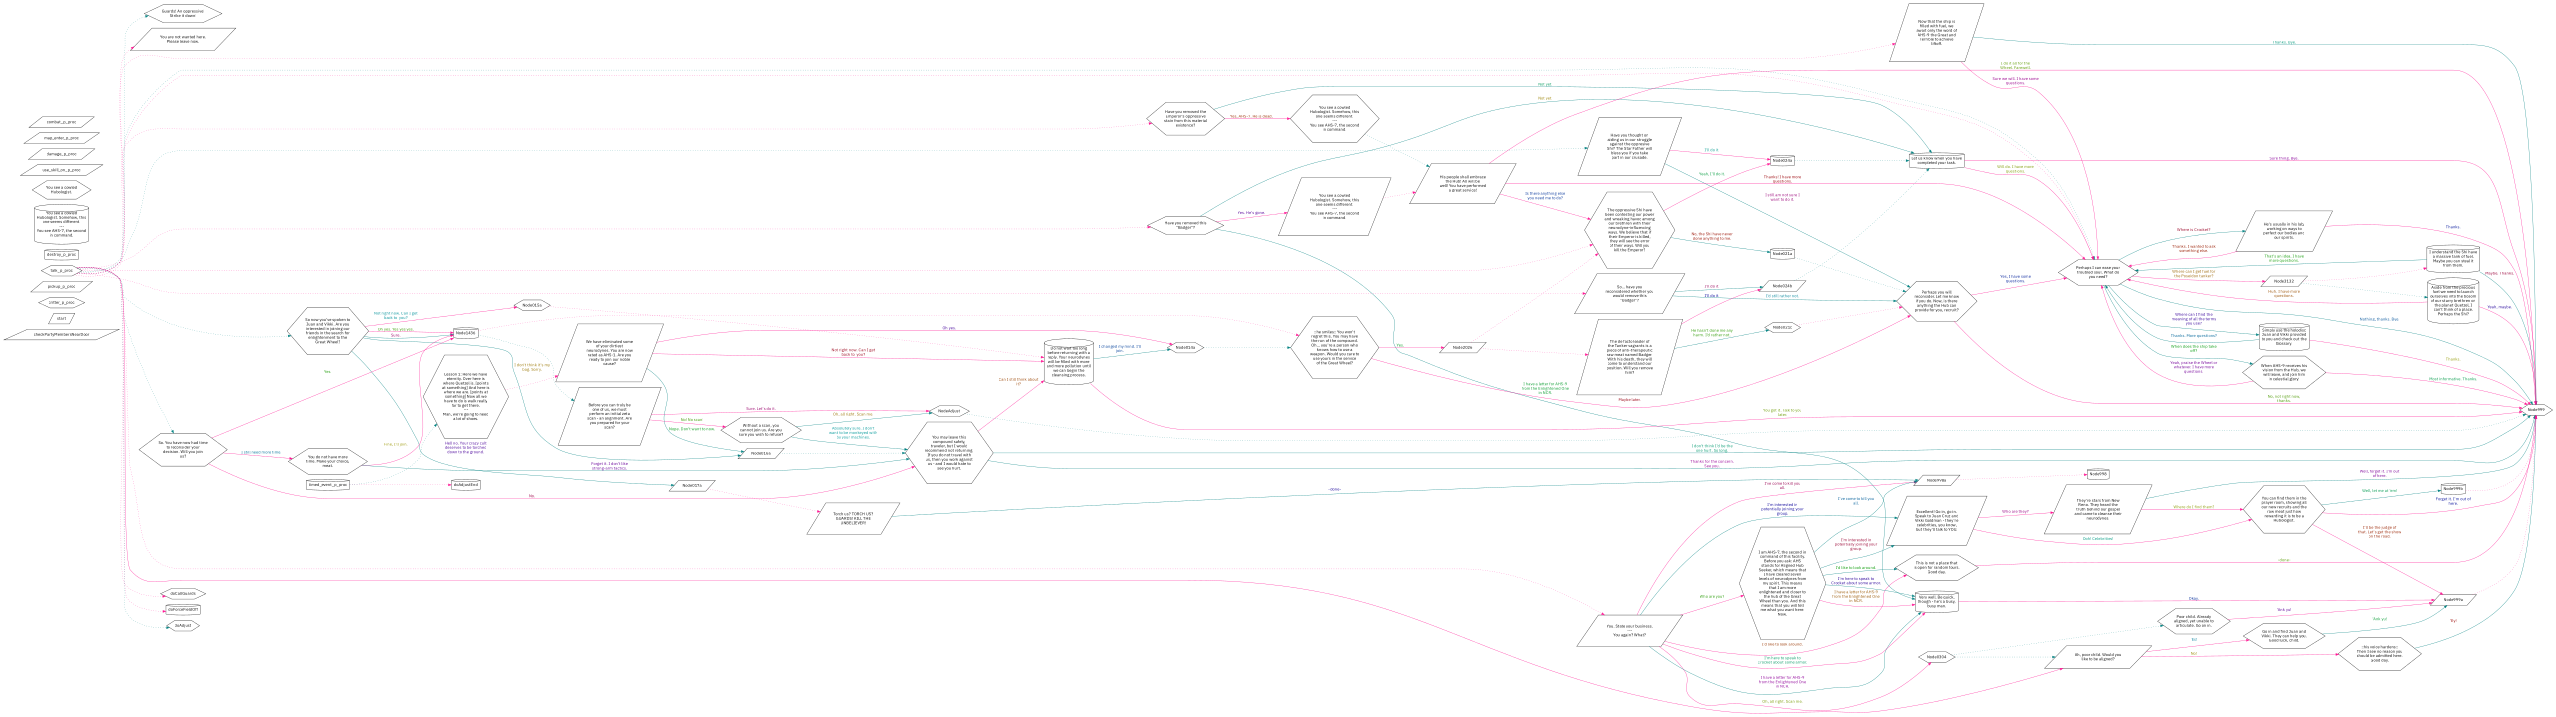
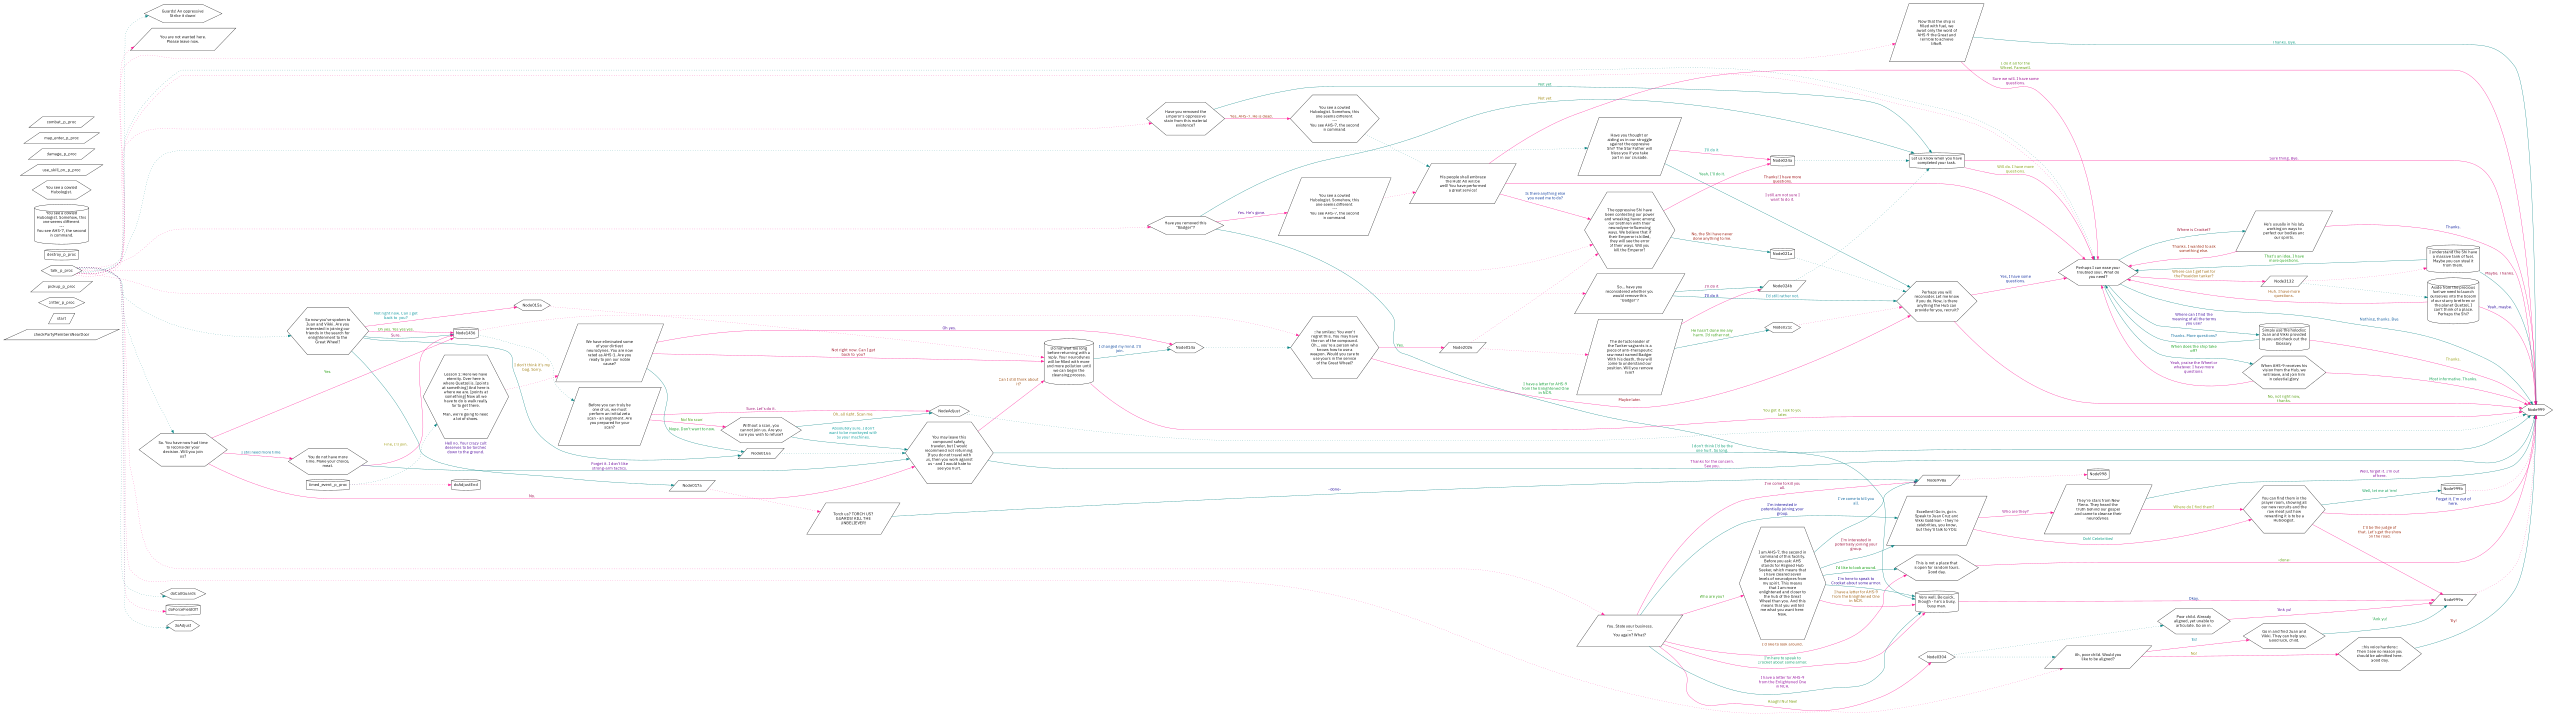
edge "talk_p_proc" -> "doCallGuards": color deeppink -> teal
edge "talk_p_proc" -> "Ah, poor child. Would you like to be aligned?": style solid -> dotted
edge "You. State your business. --- You again? What?" -> "Node0304": label "Oh, all right. Scan me." -> "Aaagh! Nu! Nee!"
